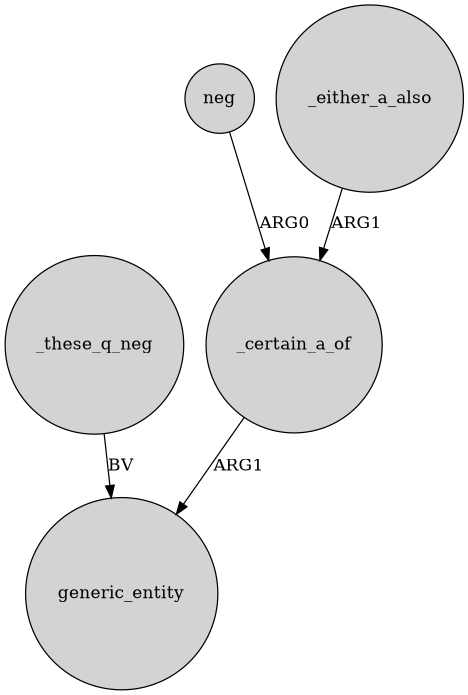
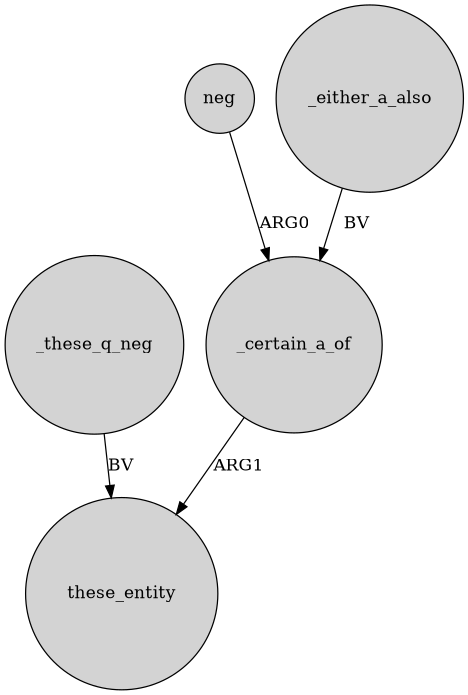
edge "_either_a_also" -> "_certain_a_of": label "ARG1" -> "BV"
node "generic_entity": label "generic_entity" -> "these_entity"
